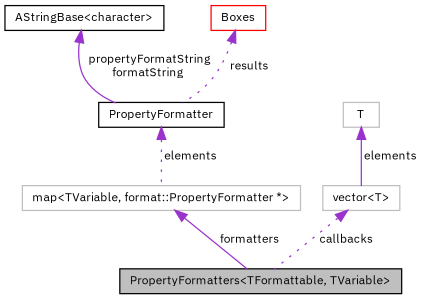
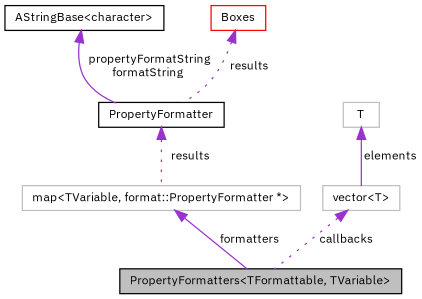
edge "map<TVariable, format::PropertyFormatter *>" -> "PropertyFormatter": label " elements" -> " results"
